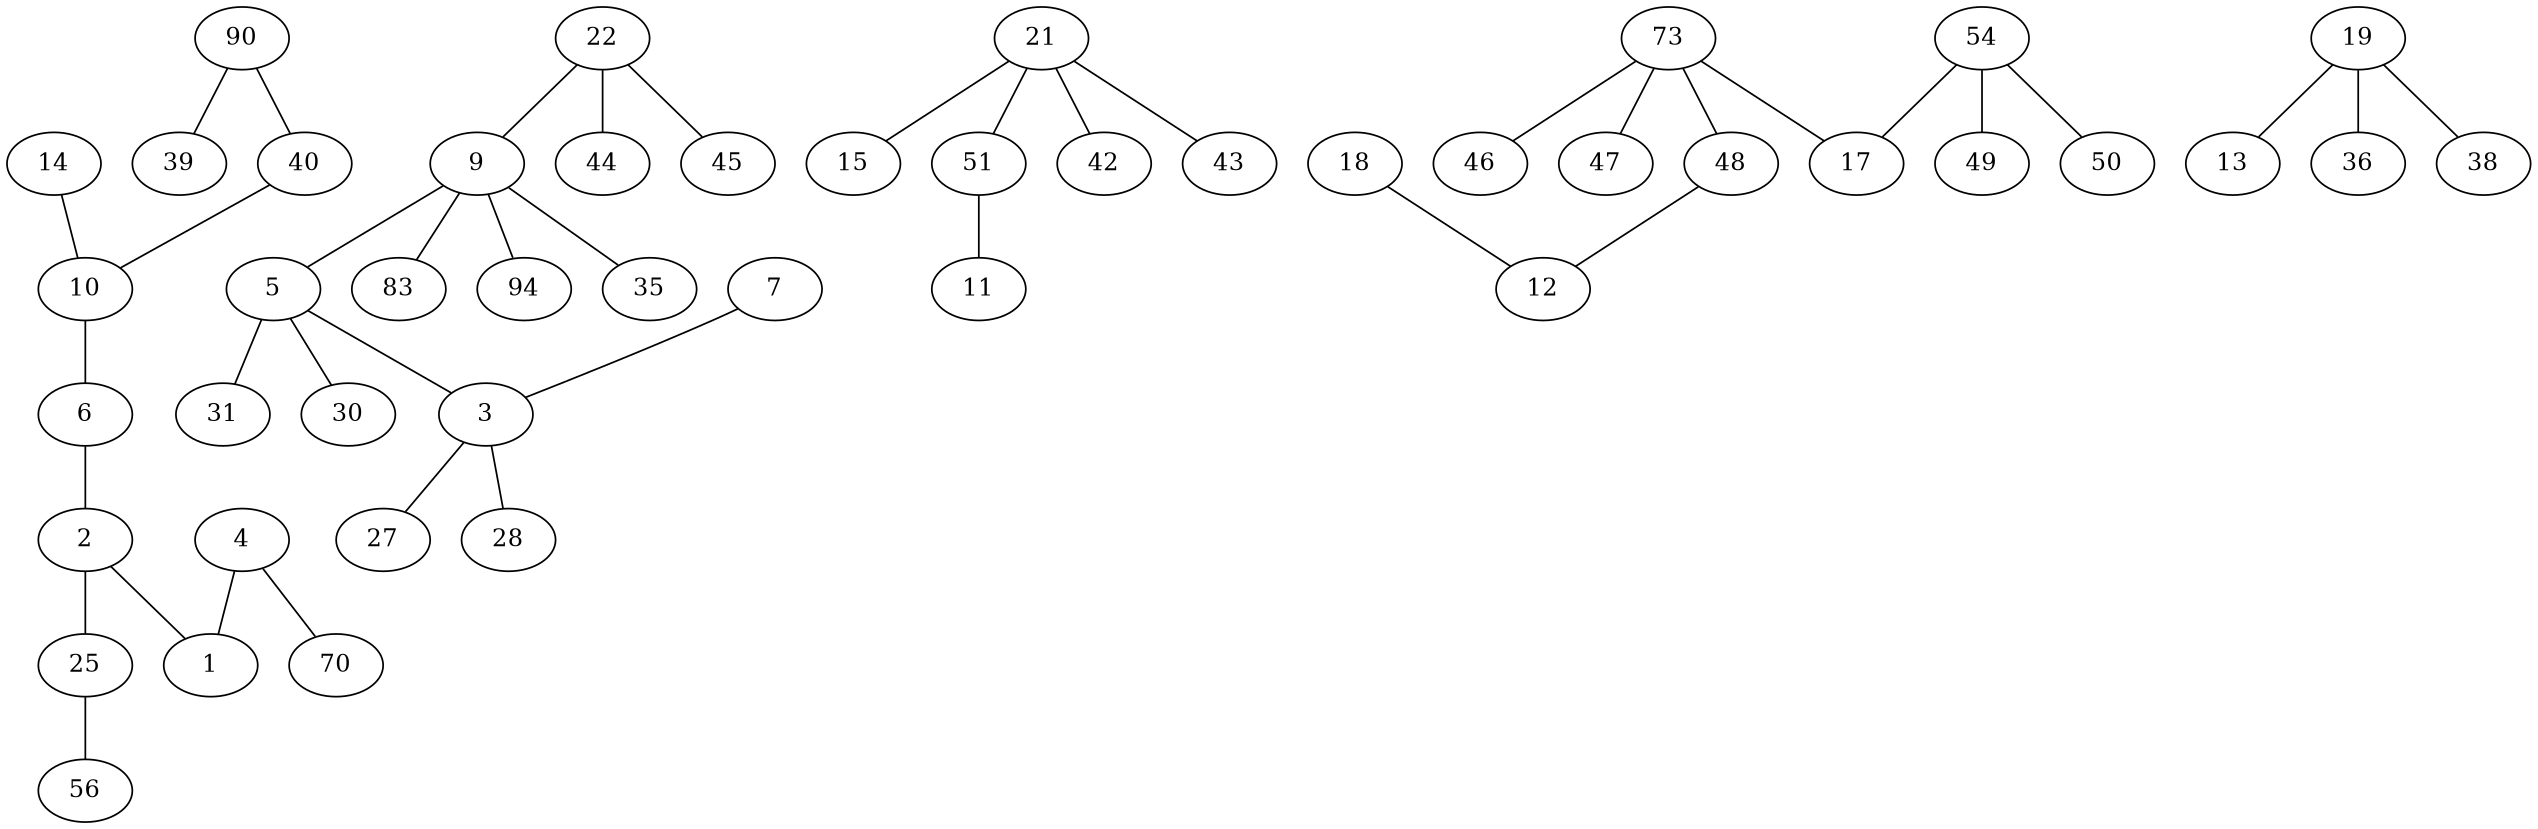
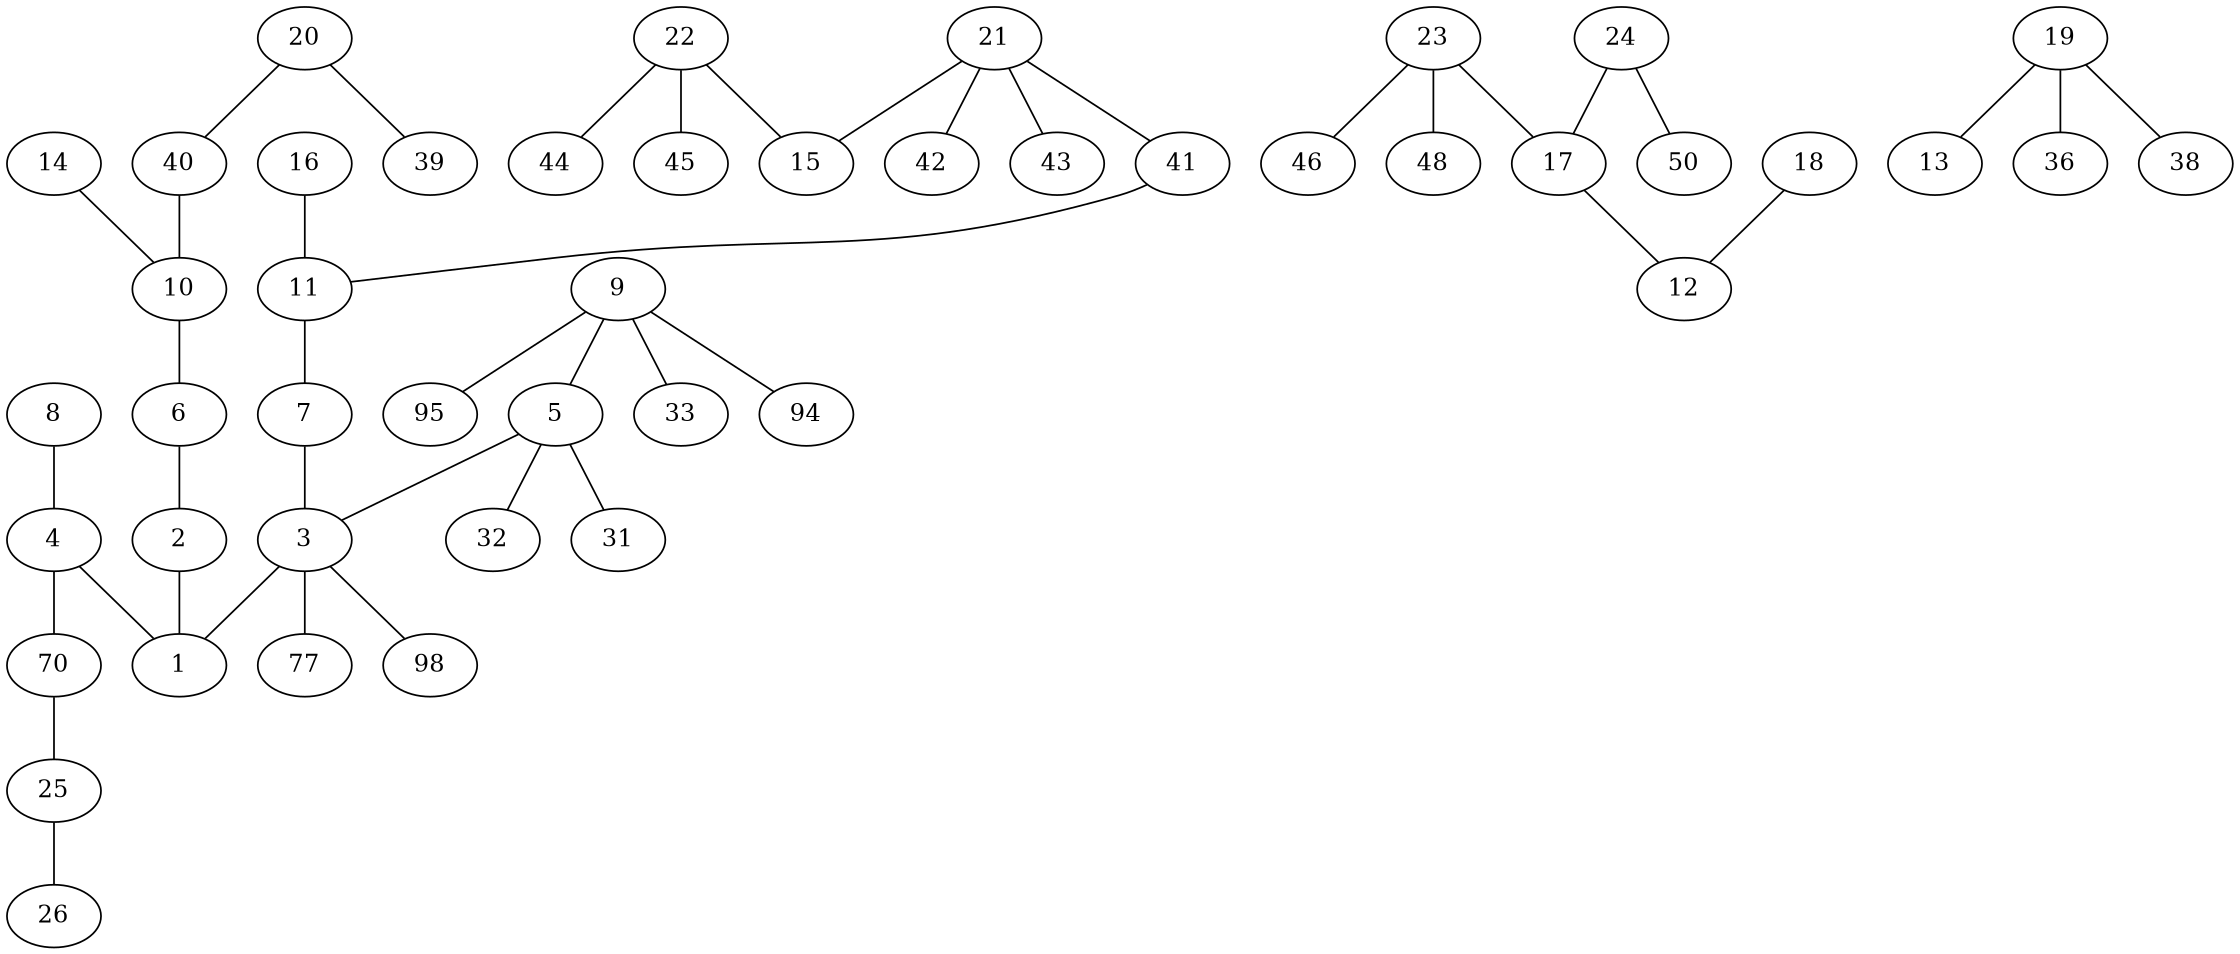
node "90": label "90" -> "20"
node "73": label "73" -> "23"
node "54": label "54" -> "24"
edge "22" -- "9": now "22" -- "15"
node "16": added
node "51": label "51" -> "41"
node "47": removed
node "49": removed
edge "48" -- "12": now "17" -- "12"
node "83": label "83" -> "33"
node "35": label "35" -> "95"
edge "11" -- "7": added
node "8": added
node "30": label "30" -> "32"
node "27": label "27" -> "77"
node "28": label "28" -> "98"
edge "3" -- "1": added
edge "2" -- "25": now "70" -- "25"
node "56": label "56" -> "26"
